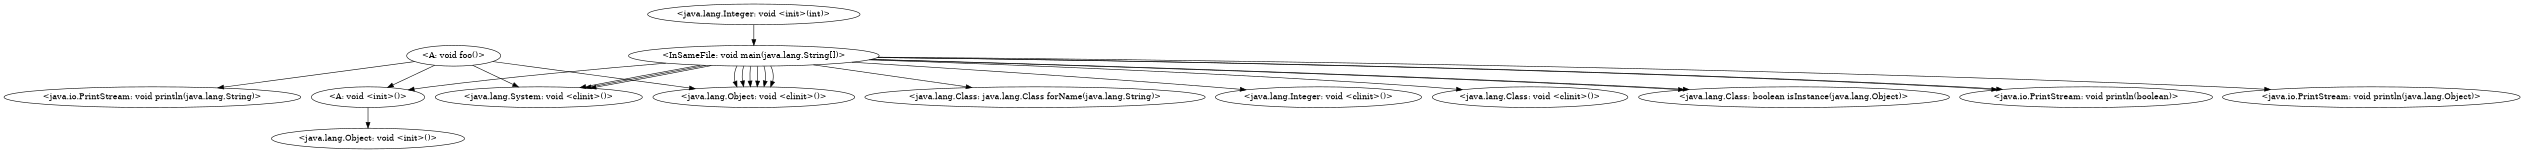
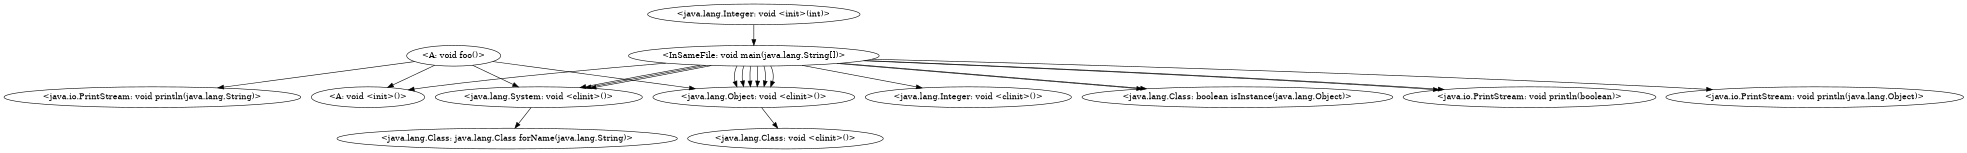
edge "<InSameFile: void main(java.lang.String[])>" -> "<java.lang.Class: void <clinit>()>": now "<java.lang.Object: void <clinit>()>" -> "<java.lang.Class: void <clinit>()>"
edge "<InSameFile: void main(java.lang.String[])>" -> "<java.lang.Class: java.lang.Class forName(java.lang.String)>": now "<java.lang.System: void <clinit>()>" -> "<java.lang.Class: java.lang.Class forName(java.lang.String)>"
node "<java.lang.Object: void <init>()>": removed
